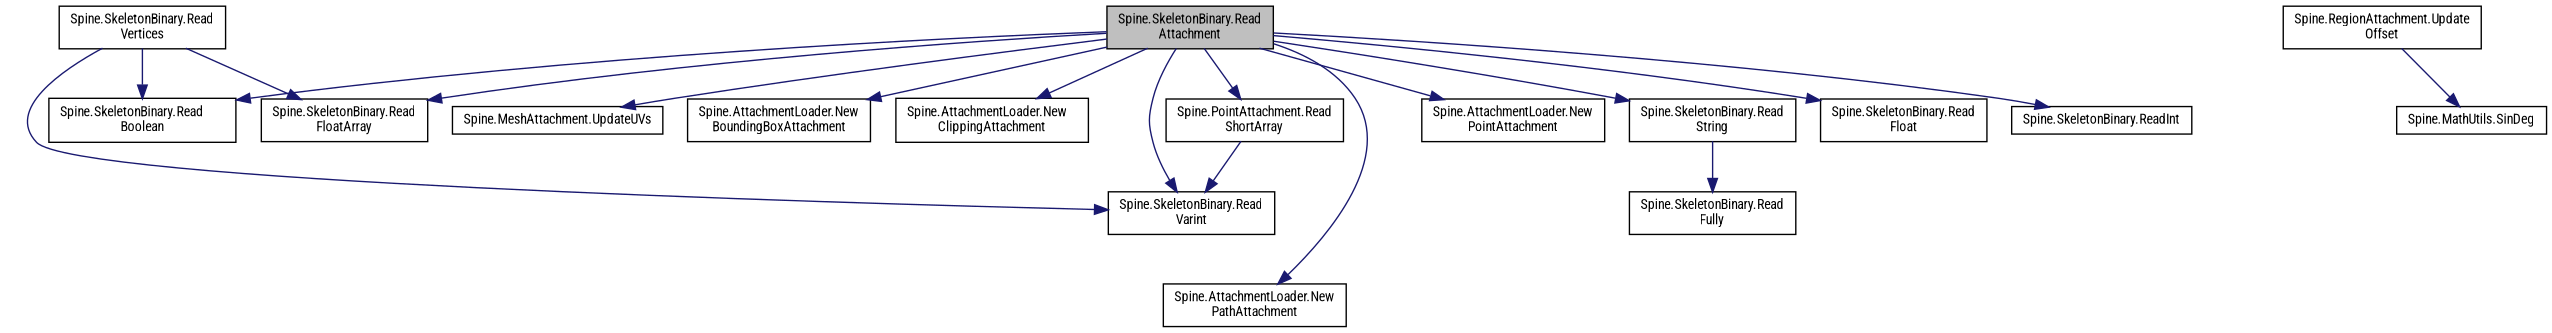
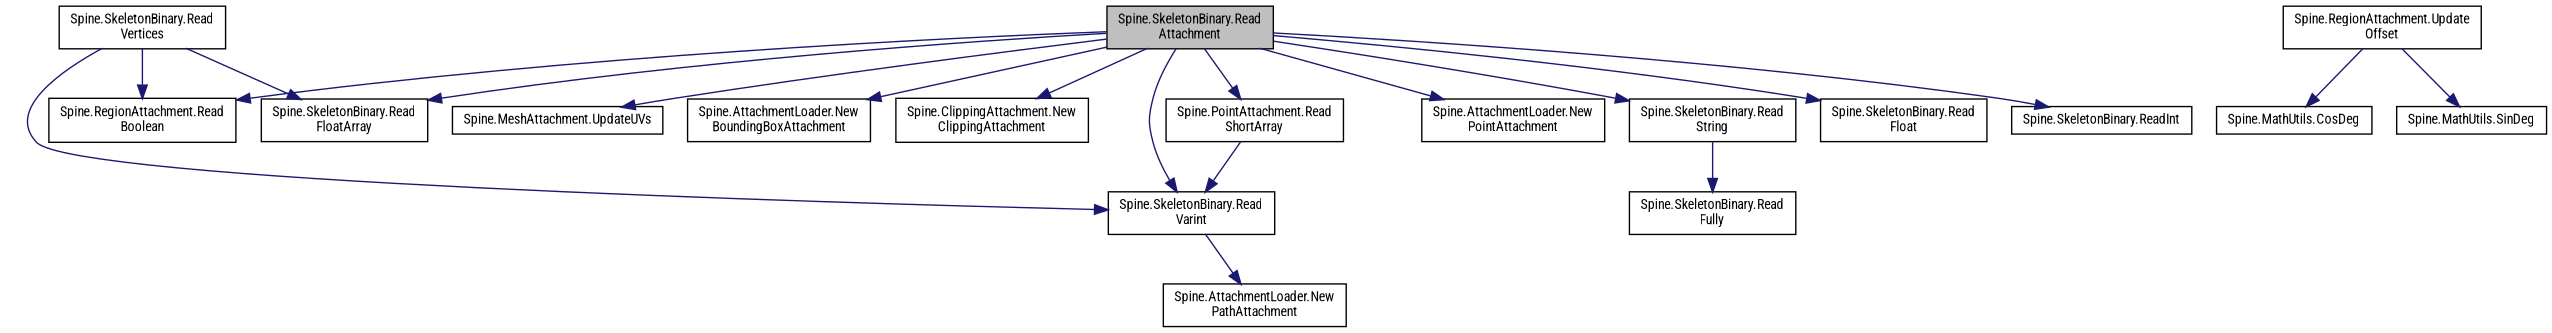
node "Spine.SkeletonBinary.Read Boolean": label "Spine.SkeletonBinary.Read Boolean" -> "Spine.RegionAttachment.Read Boolean"
node "Spine.AttachmentLoader.New ClippingAttachment": label "Spine.AttachmentLoader.New ClippingAttachment" -> "Spine.ClippingAttachment.New ClippingAttachment"
node "Spine.MathUtils.CosDeg": added
edge "Spine.SkeletonBinary.Read Attachment" -> "Spine.AttachmentLoader.New PathAttachment": now "Spine.SkeletonBinary.Read Varint" -> "Spine.AttachmentLoader.New PathAttachment"
